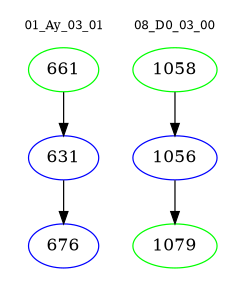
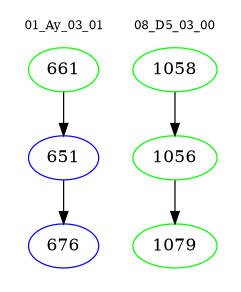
cluster "08_D0_03_00": label "08_D0_03_00" -> "08_D5_03_00"
node "631": label "631" -> "651"
node "1056": color blue -> green
